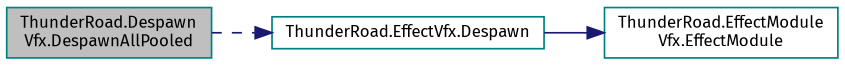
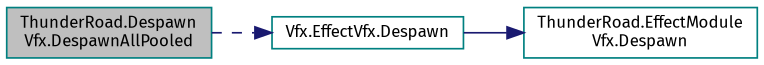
node "ThunderRoad.EffectVfx.Despawn": label "ThunderRoad.EffectVfx.Despawn" -> "Vfx.EffectVfx.Despawn"
node "ThunderRoad.EffectModule Vfx.EffectModule": label "ThunderRoad.EffectModule Vfx.EffectModule" -> "ThunderRoad.EffectModule Vfx.Despawn"
